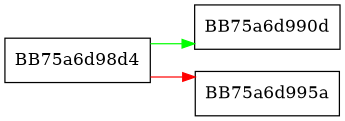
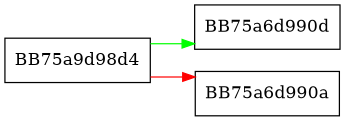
node "BB75a6d98d4": label "BB75a6d98d4" -> "BB75a9d98d4"
node "BB75a6d995a": label "BB75a6d995a" -> "BB75a6d990a"
